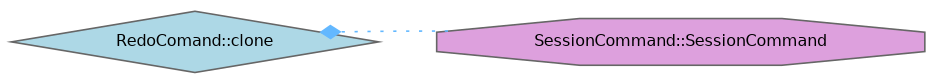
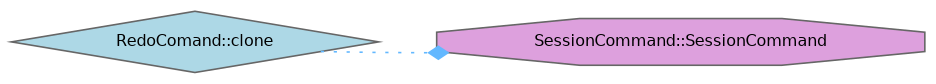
edge "SessionCommand::SessionCommand" -> "RedoComand::clone": reversed
